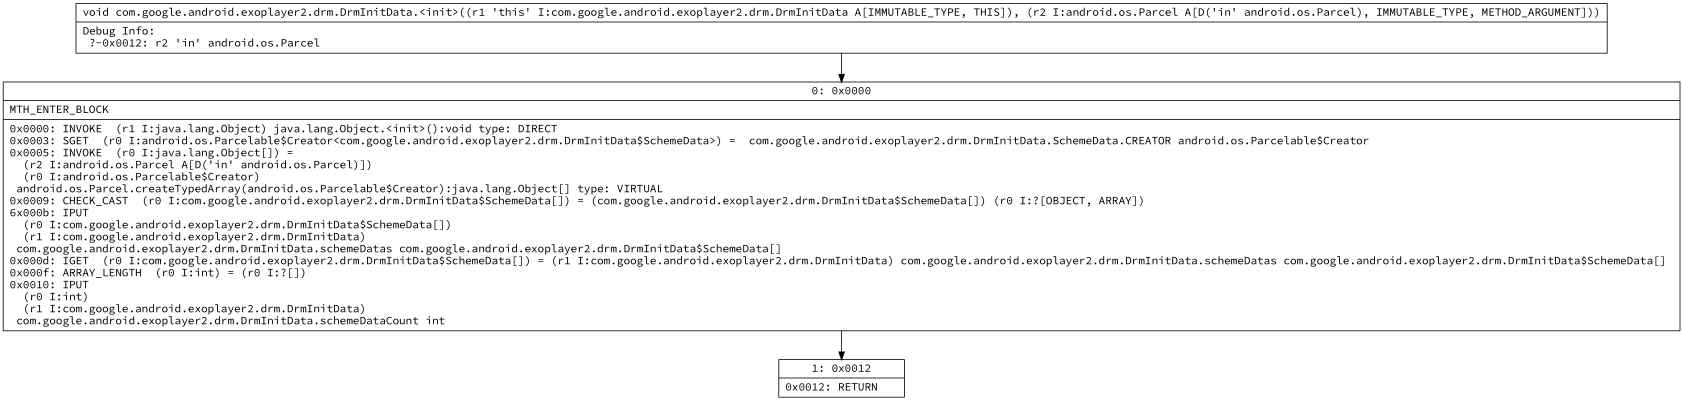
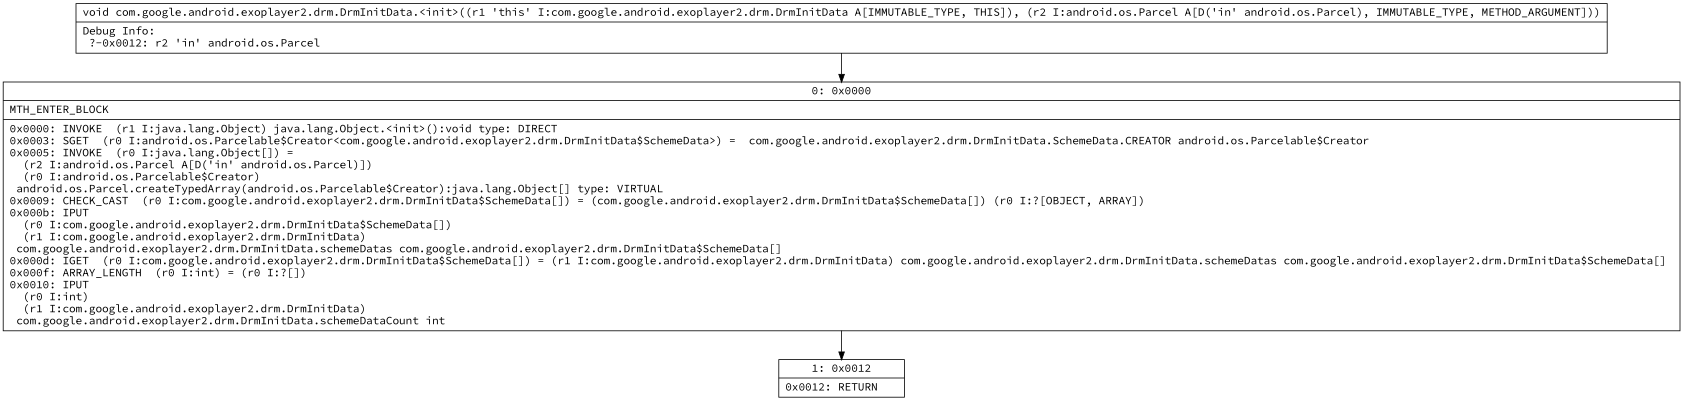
node "0: 0x0000": text "6x000b: IPUT" -> "0x000b: IPUT"
